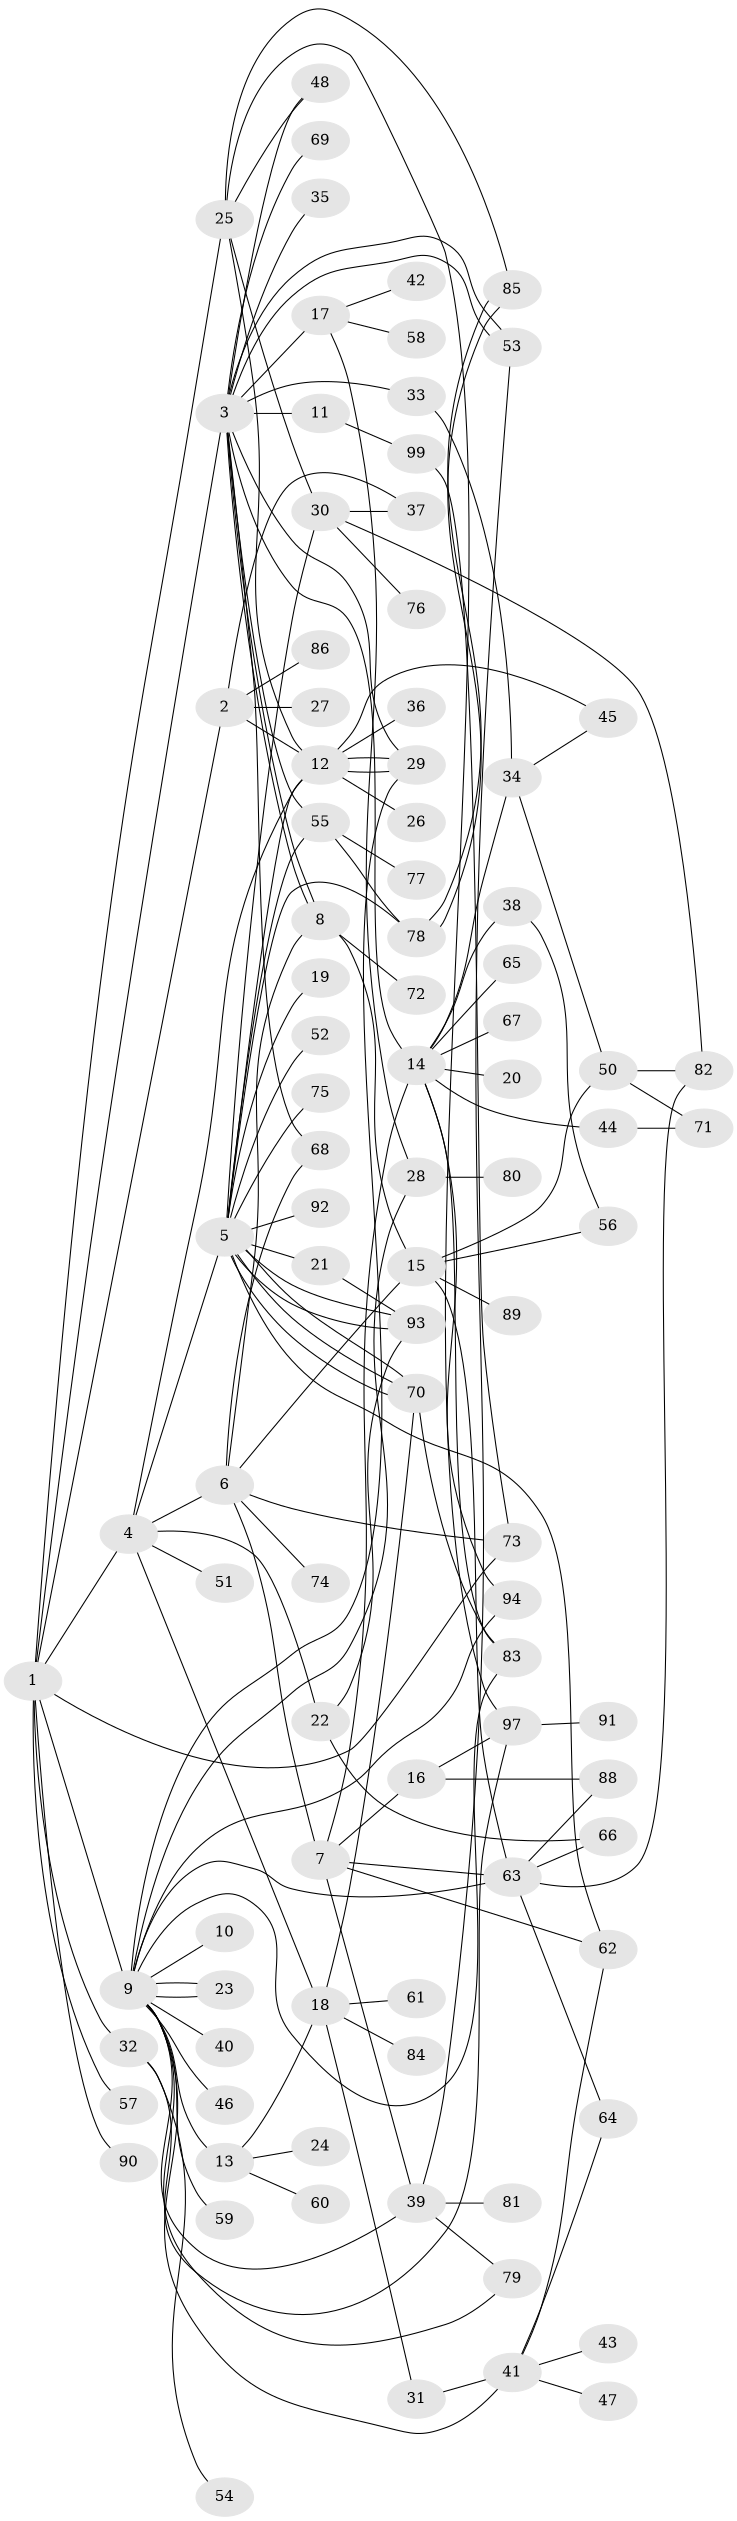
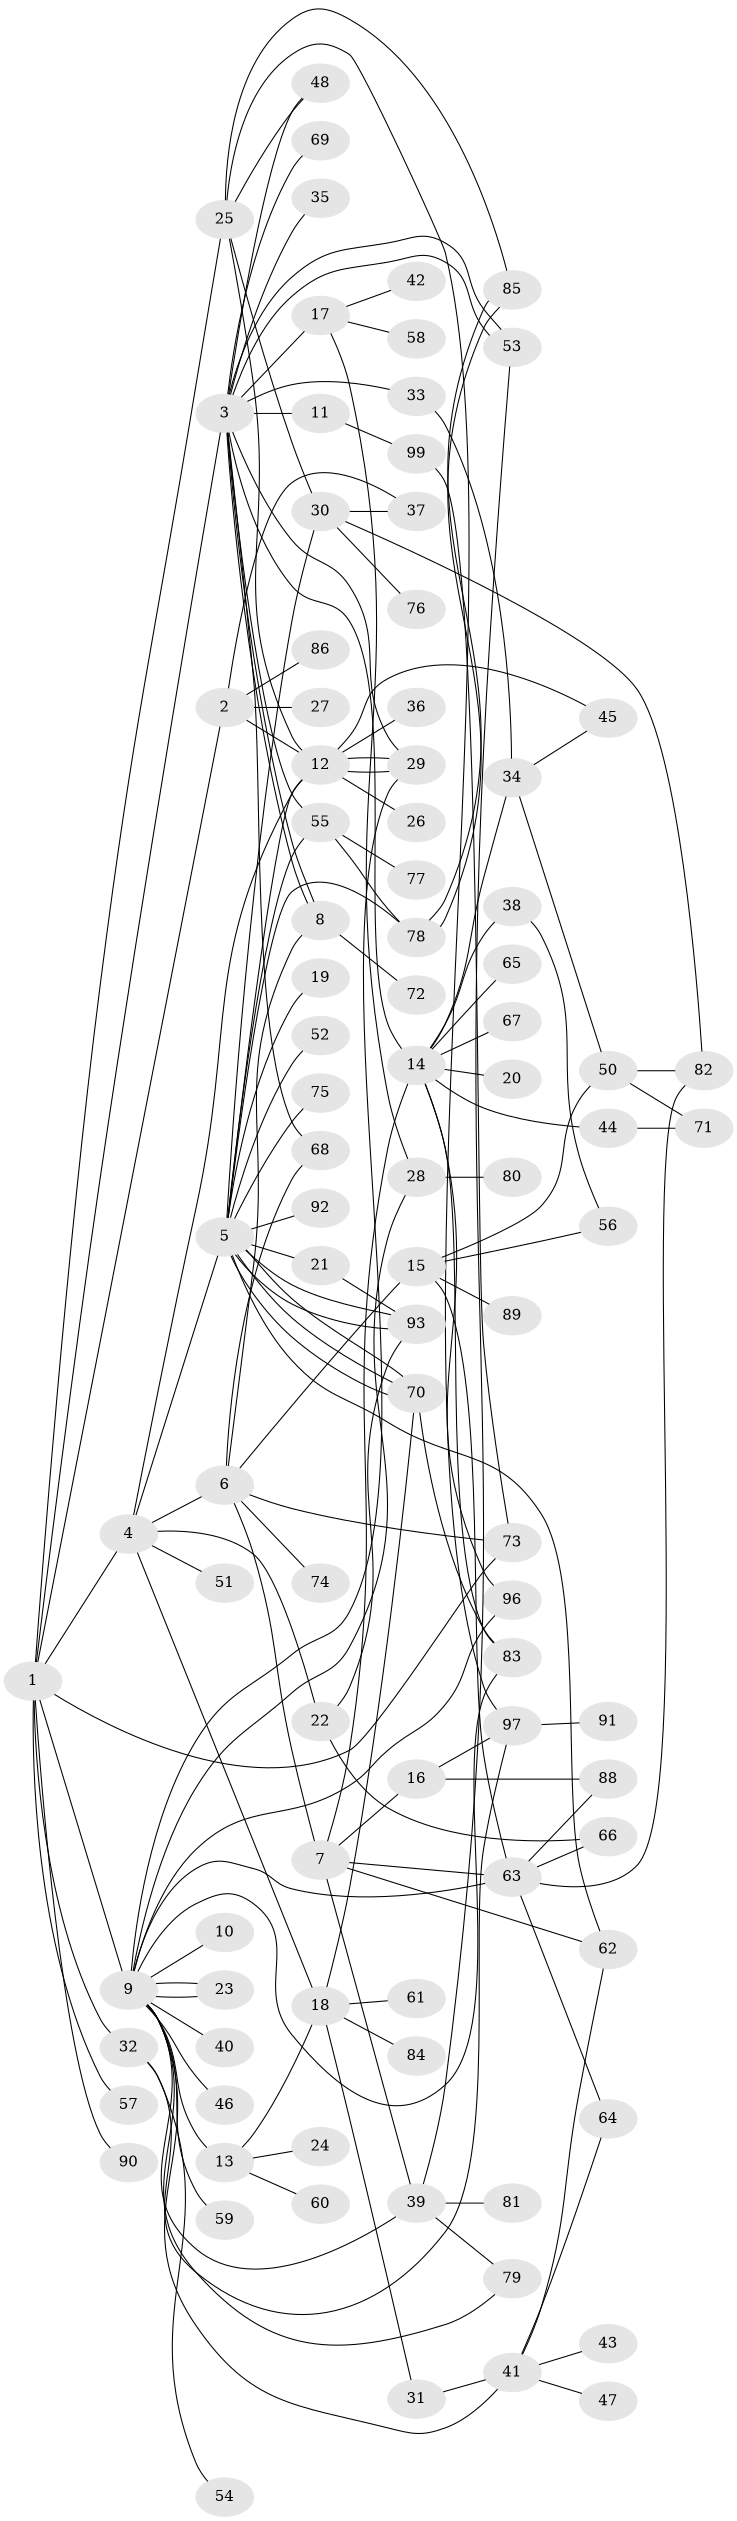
edge "8" -- "15": removed
node "94": label "94" -> "96"
